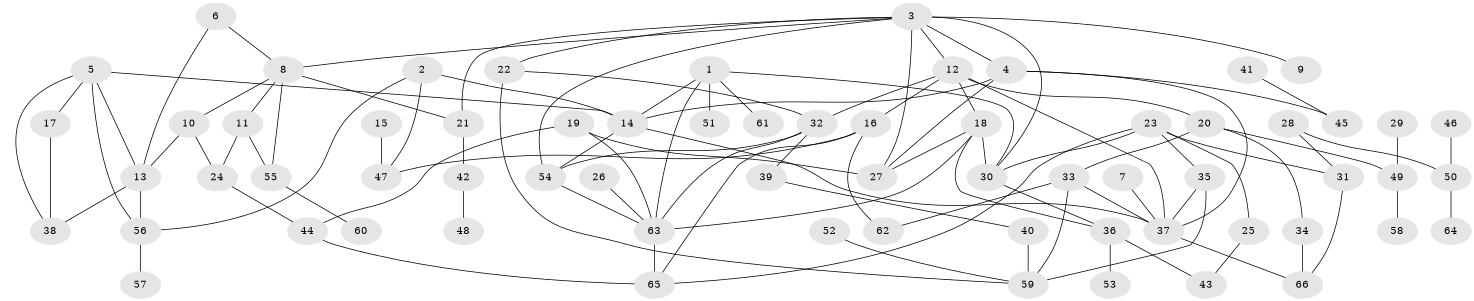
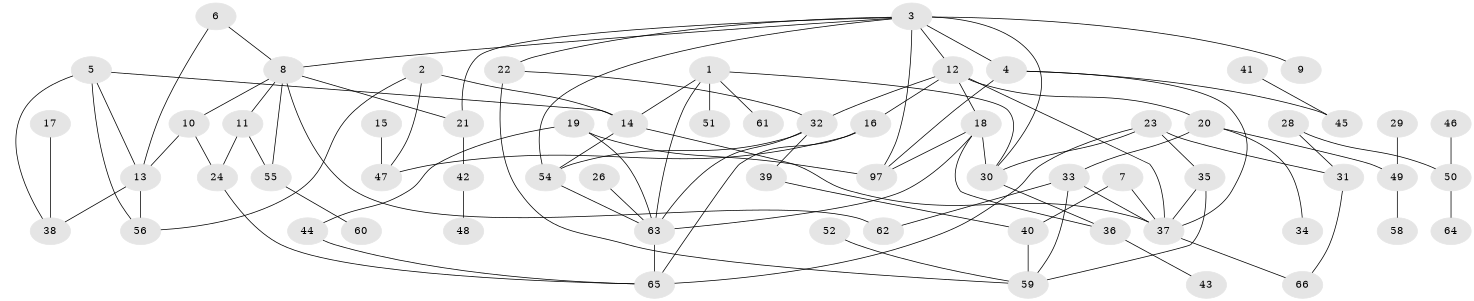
edge "5" -- "17": removed
edge "4" -- "14": removed
node "27": label "27" -> "97"
edge "16" -- "62": now "8" -- "62"
edge "7" -- "40": added
edge "24" -- "44": now "24" -- "65"
node "25": removed
edge "34" -- "66": removed
node "57": removed
node "53": removed
